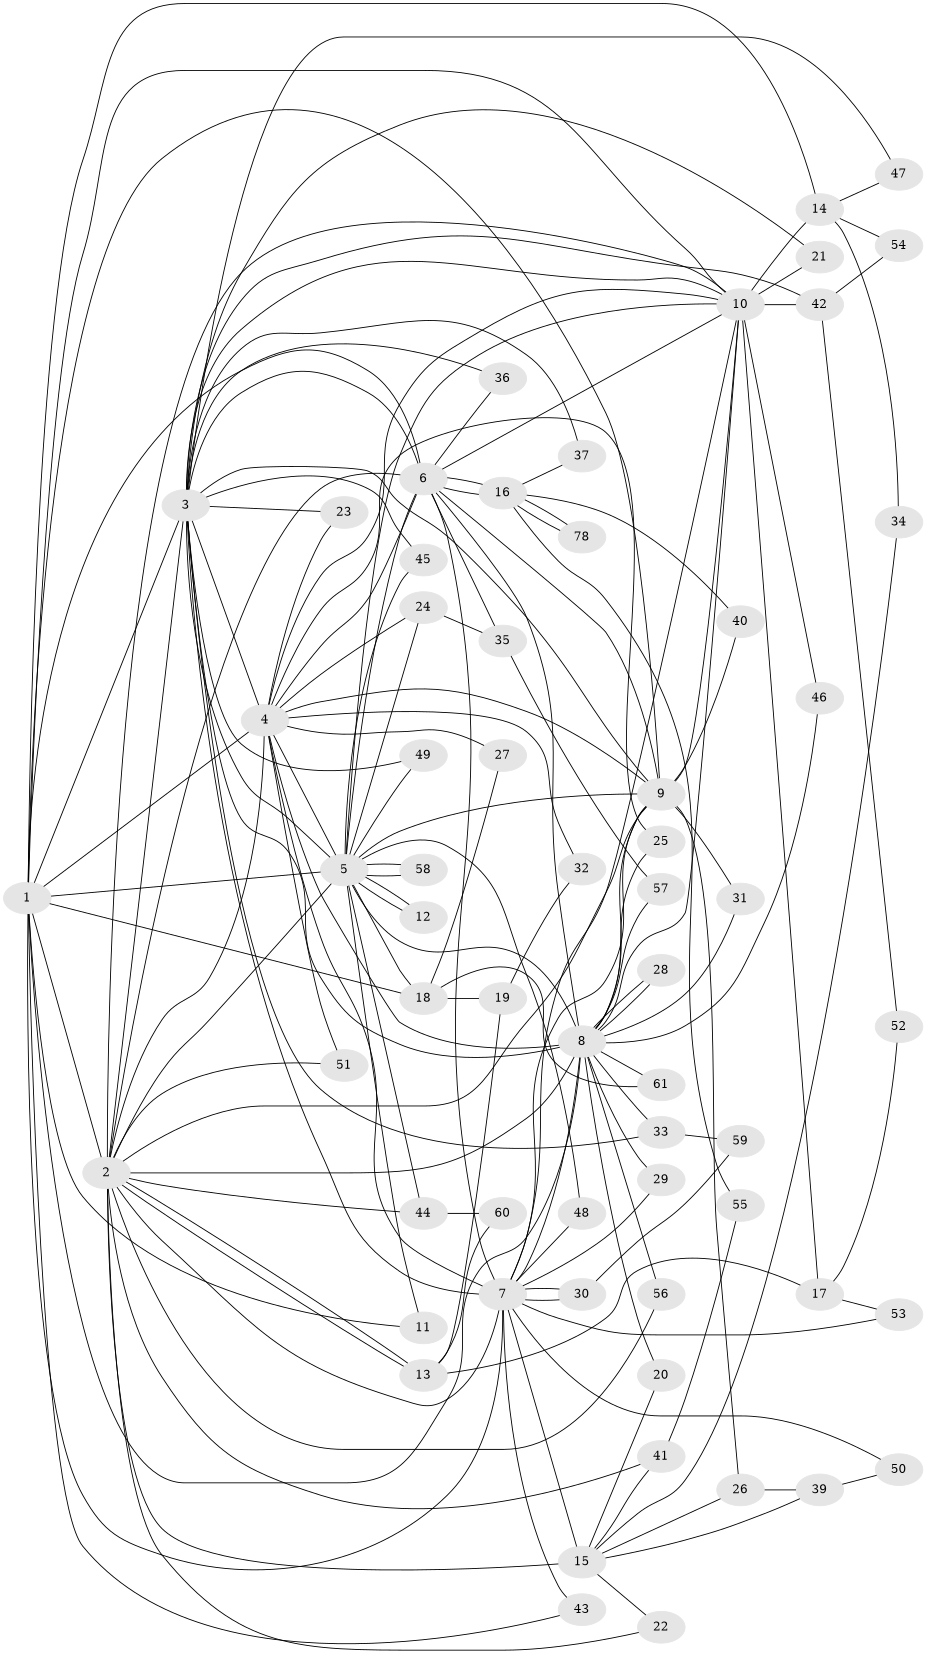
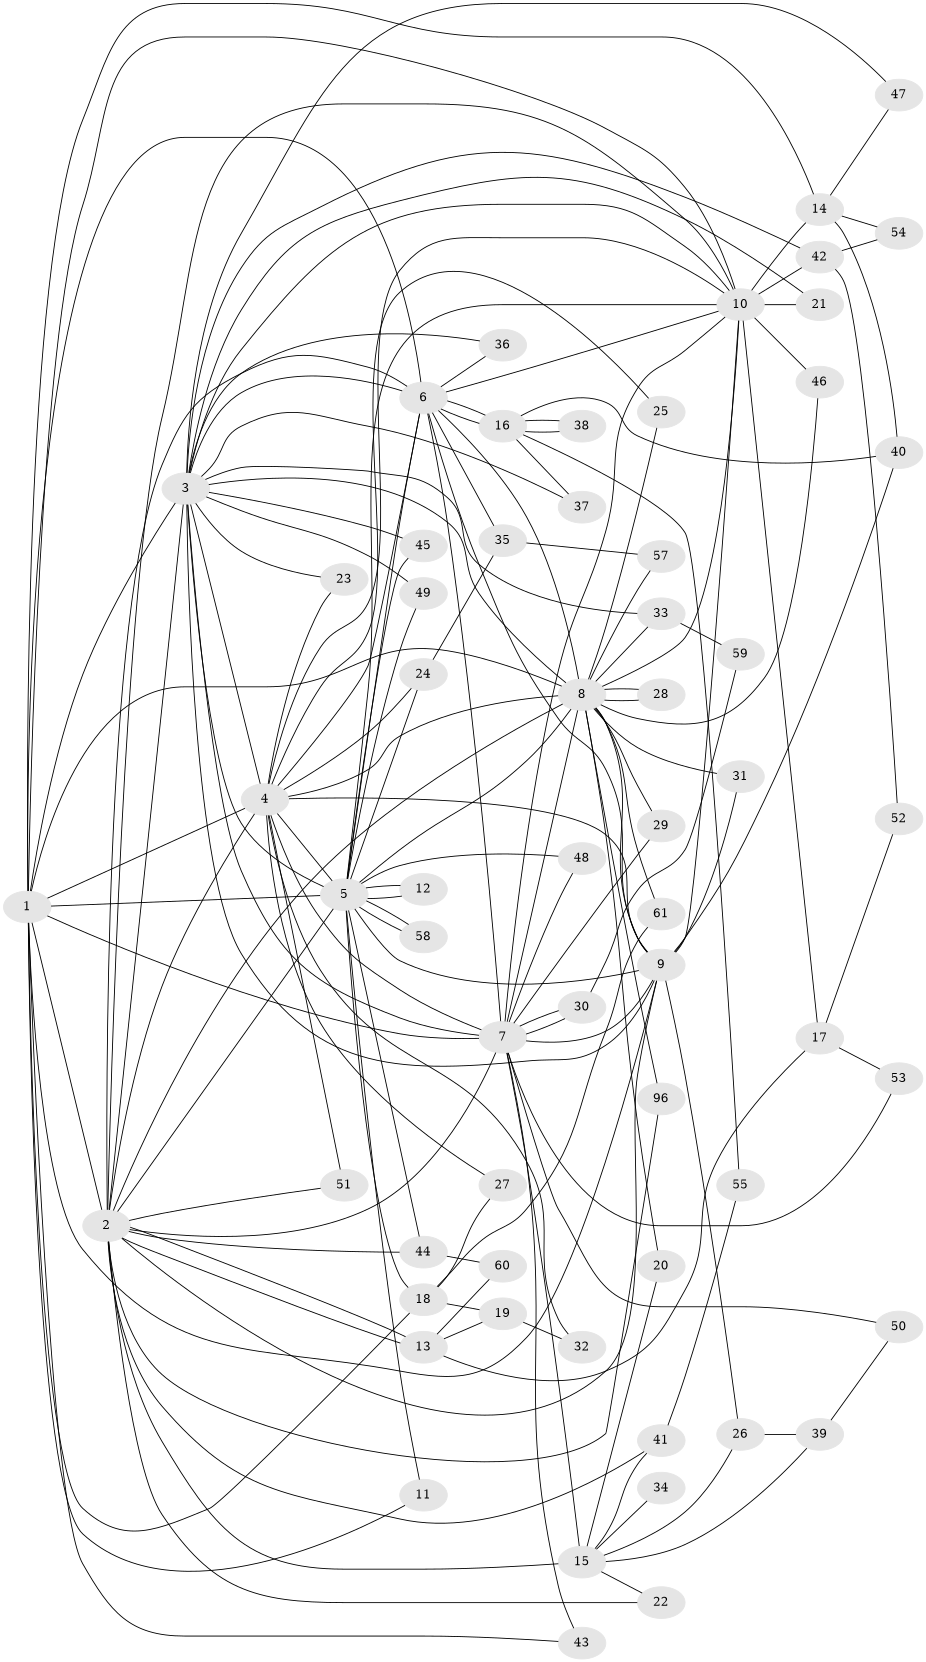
edge "14" -- "34": now "14" -- "40"
node "78": label "78" -> "38"
node "56": label "56" -> "96"
